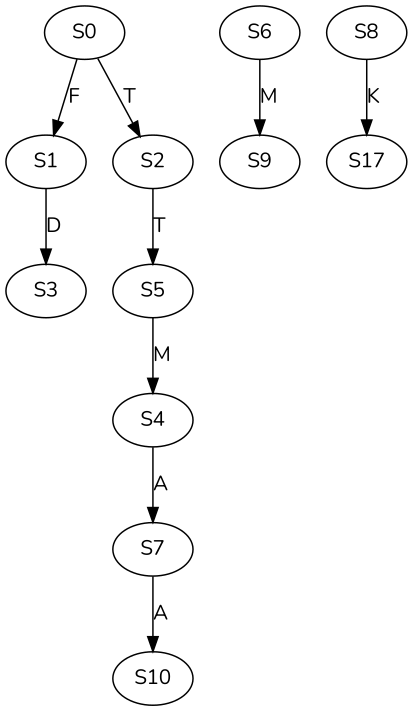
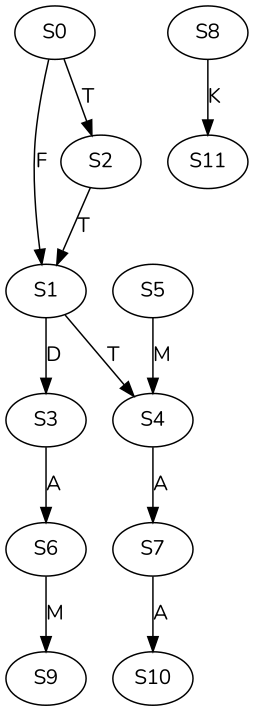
node "S17": label "S17" -> "S11"
edge "S2" -> "S5": now "S2" -> "S1"
edge "S1" -> "S4": added, label "T"
edge "S3" -> "S6": added, label "A"
